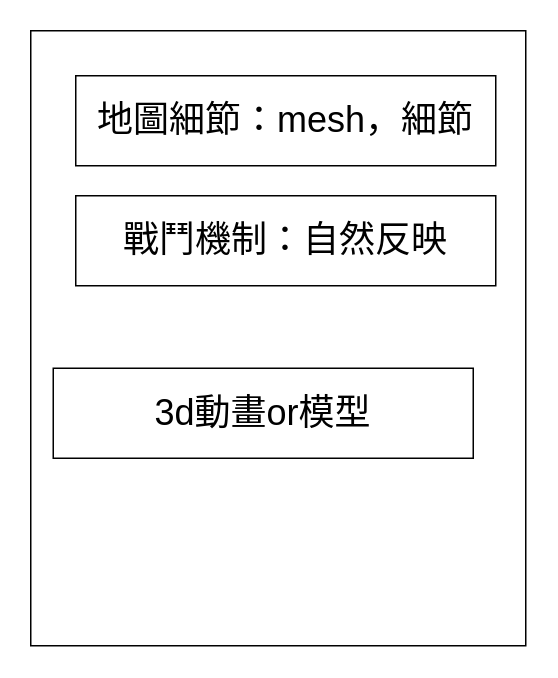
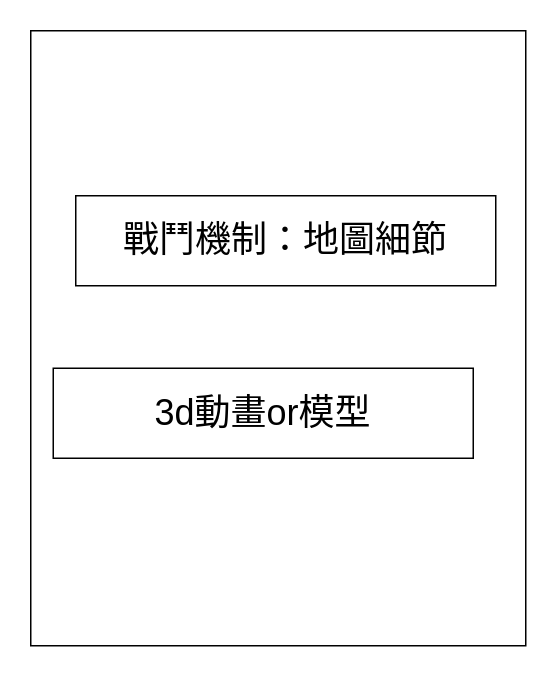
node "地圖細節：mesh，細節": removed
node "戰鬥機制：自然反映": label "戰鬥機制：自然反映" -> "戰鬥機制：地圖細節"
